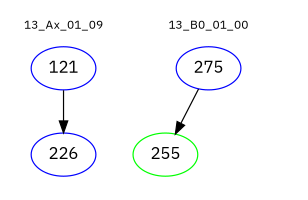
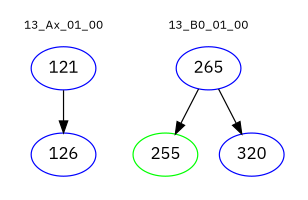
cluster "13_Ax_01_09": label "13_Ax_01_09" -> "13_Ax_01_00"
node "275": label "275" -> "265"
node "226": label "226" -> "126"
node "320": added
